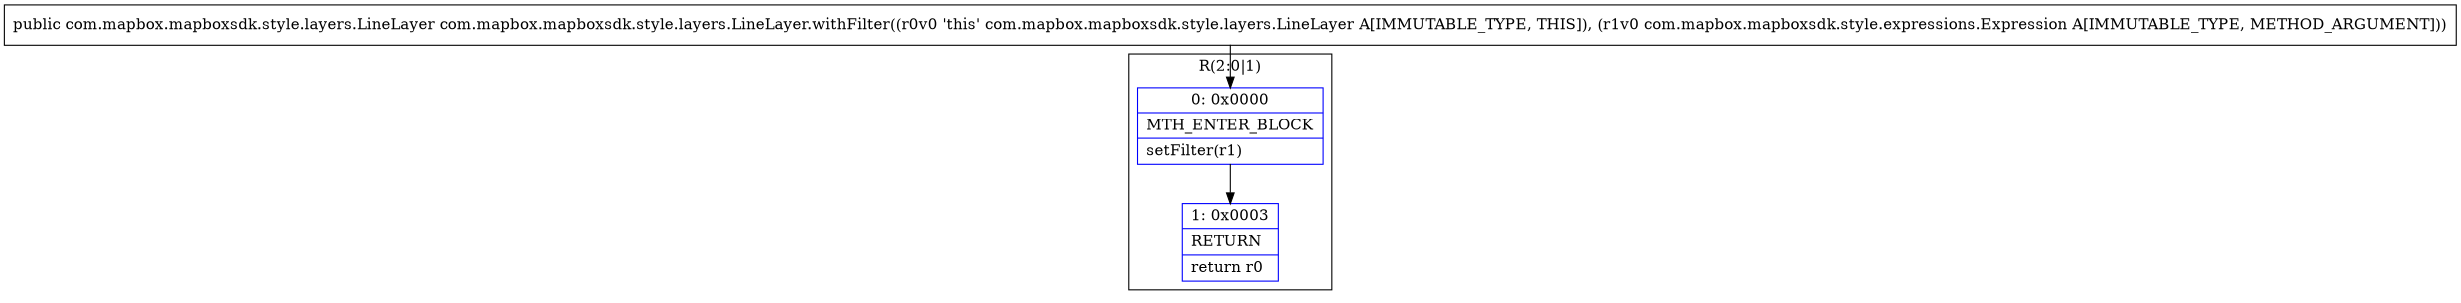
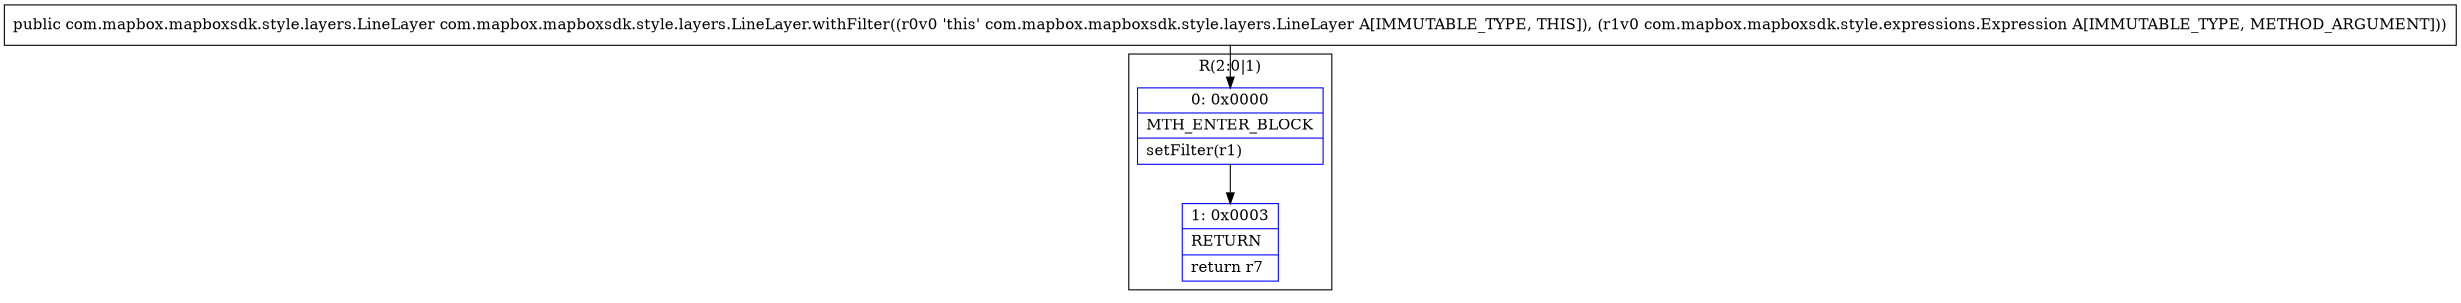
node "1: 0x0003": text "return r0" -> "return r7"
